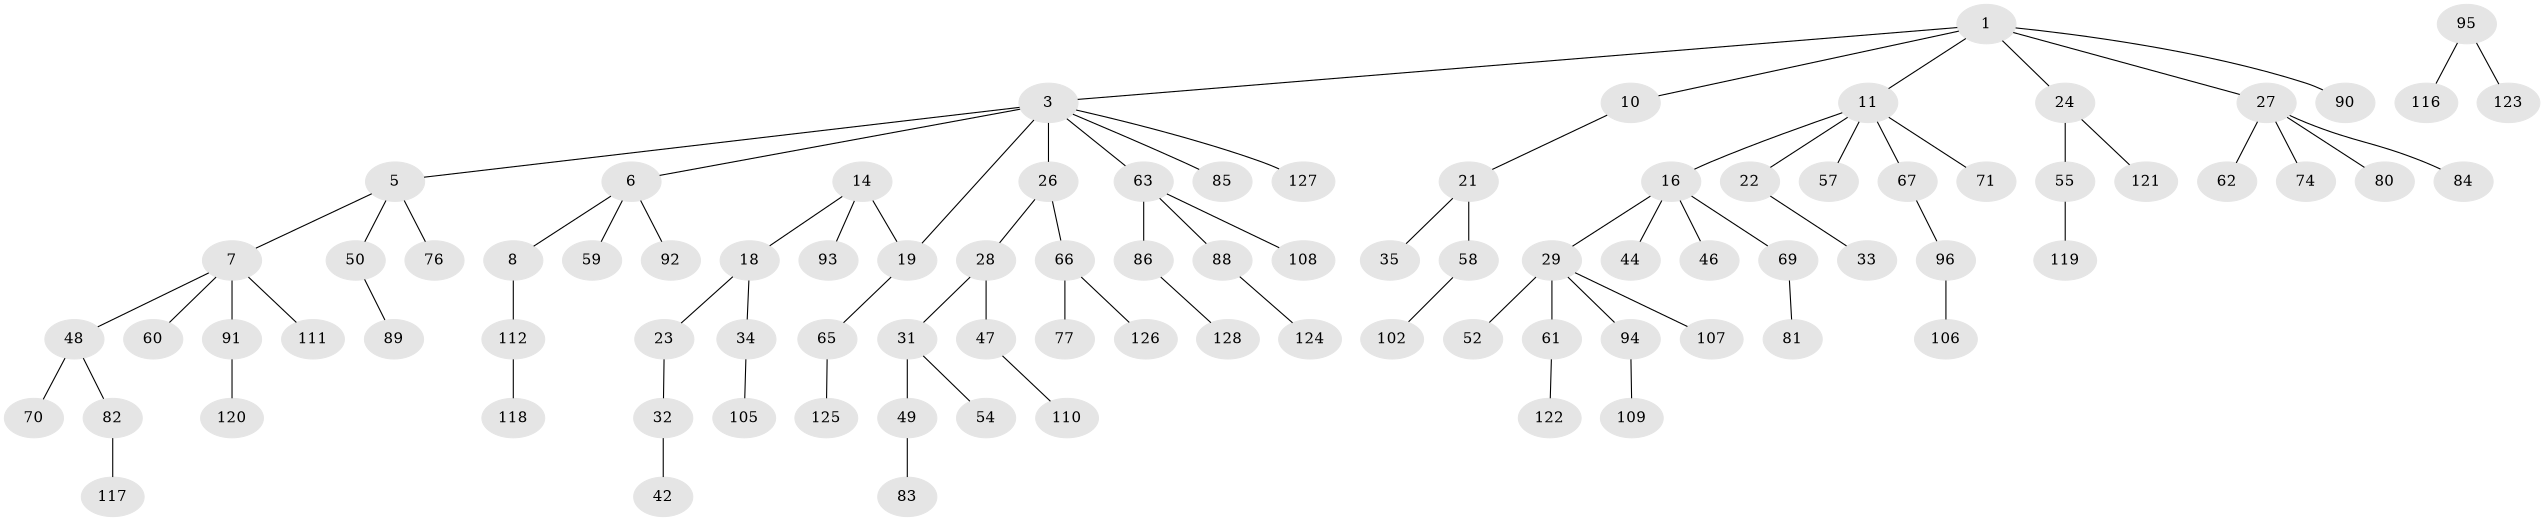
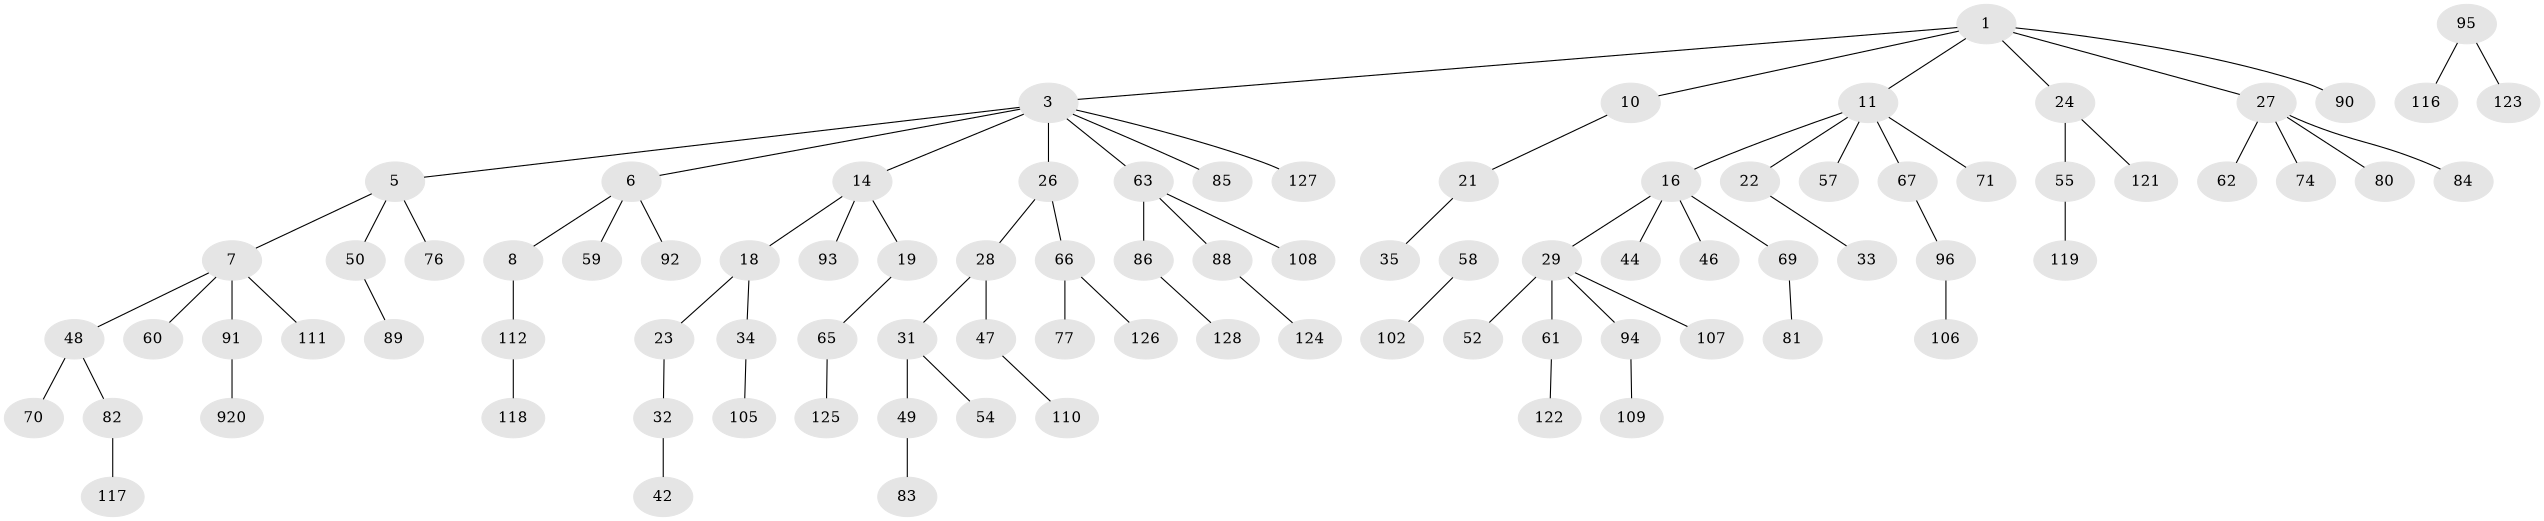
edge "3" -- "19": now "3" -- "14"
edge "21" -- "58": removed
node "120": label "120" -> "920"
